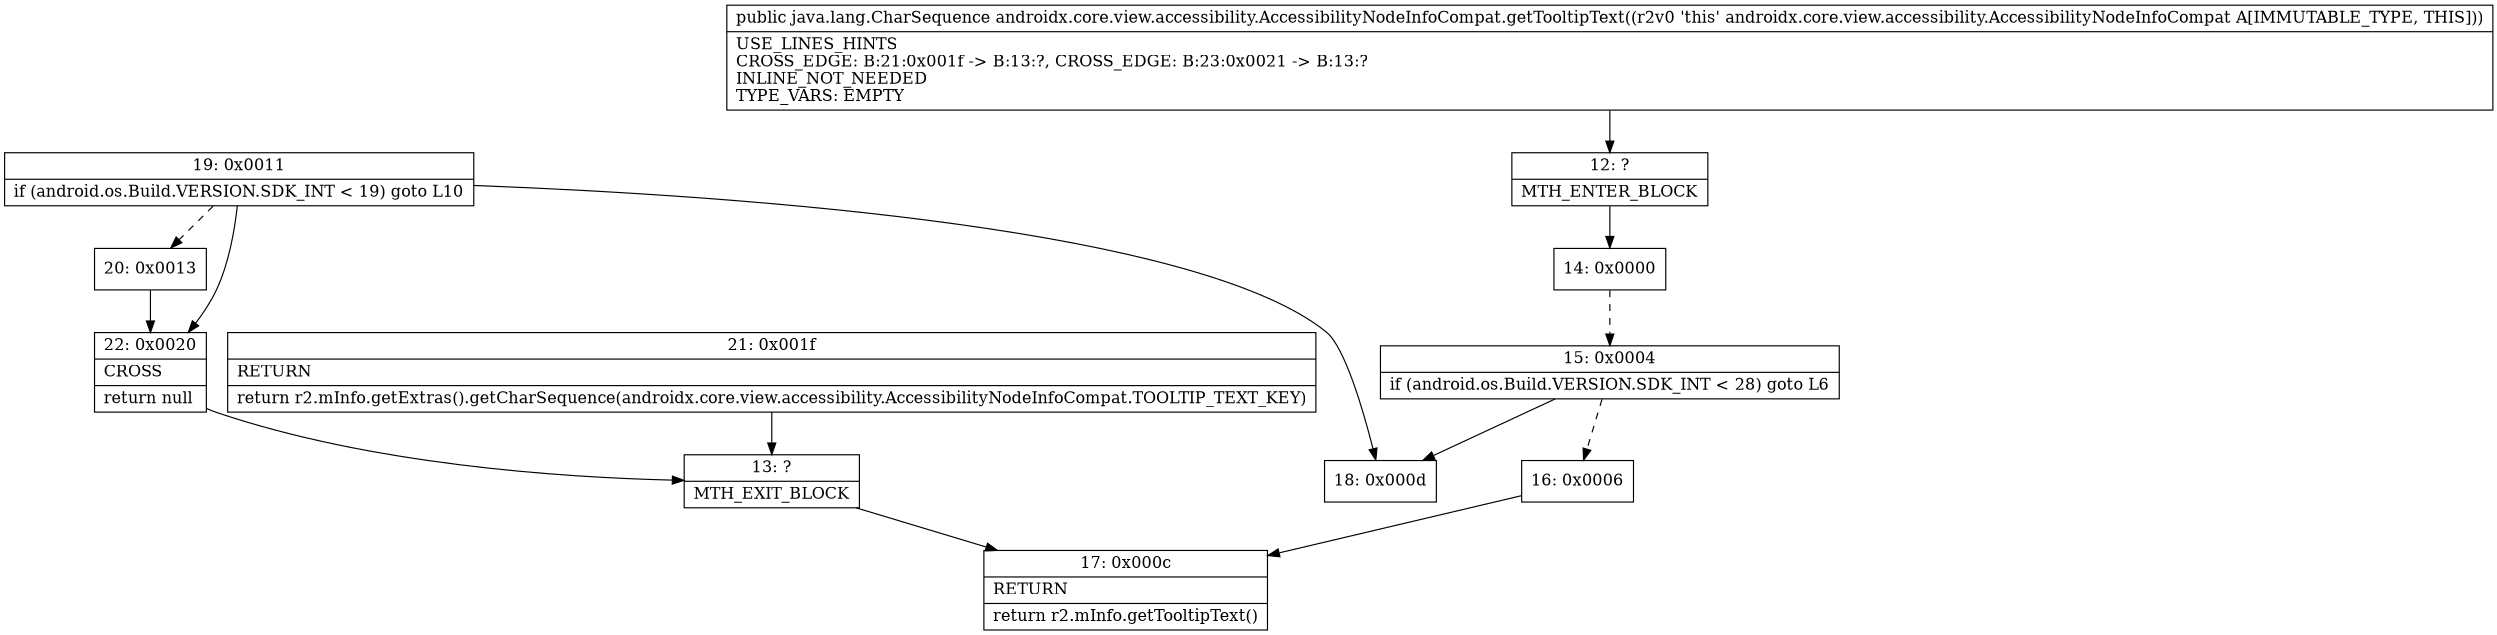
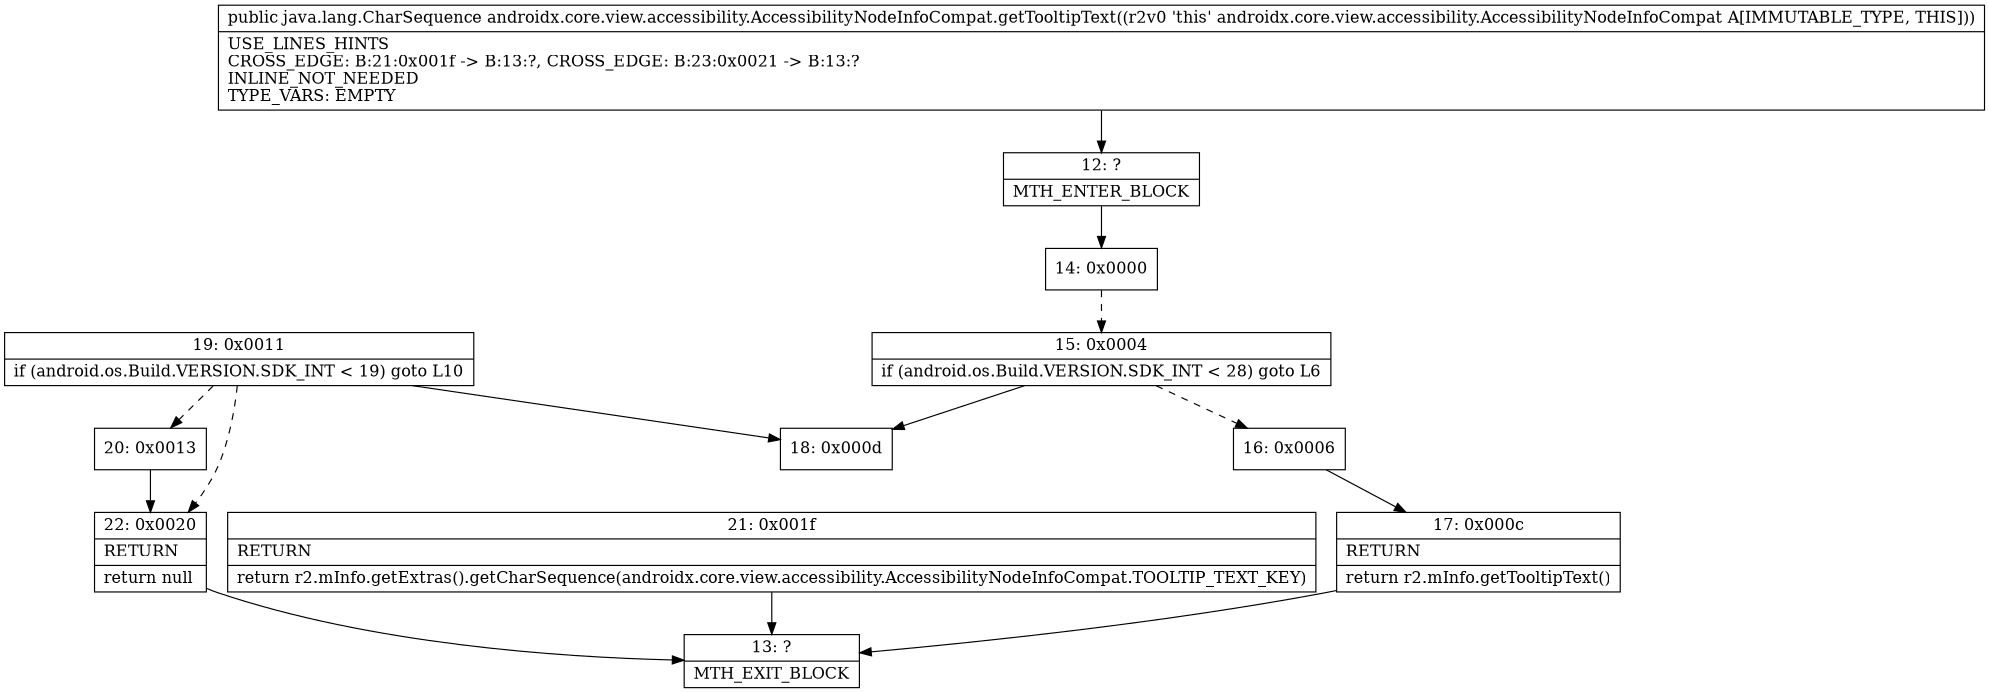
edge "19: 0x0011" -> "22: 0x0020": style solid -> dashed
node "22: 0x0020": text "CROSS" -> "RETURN"
edge "13: ?" -> "17: 0x000c": reversed
